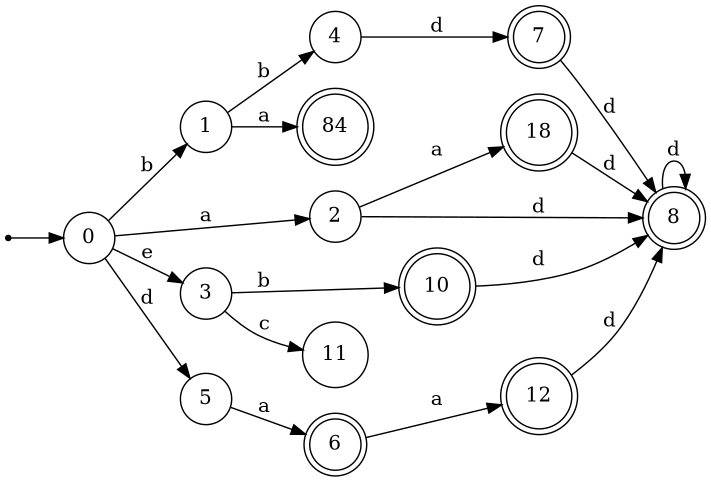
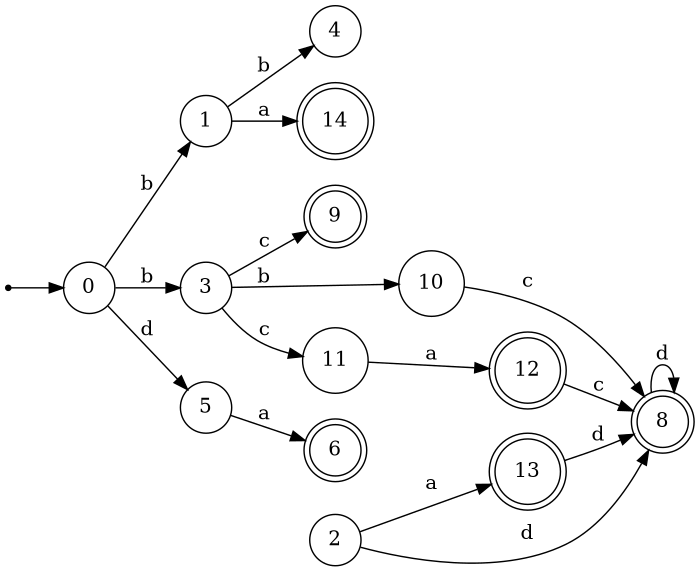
node "7": removed
node "84": label "84" -> "14"
node "18": label "18" -> "13"
node "9": added
edge "0" -> "2": removed, label "a"
edge "0" -> "3": label "e" -> "b"
edge "10" -> "8": label "d" -> "c"
node "10": shape doublecircle -> circle
edge "12" -> "8": label "d" -> "c"
edge "6" -> "12": now "11" -> "12"
